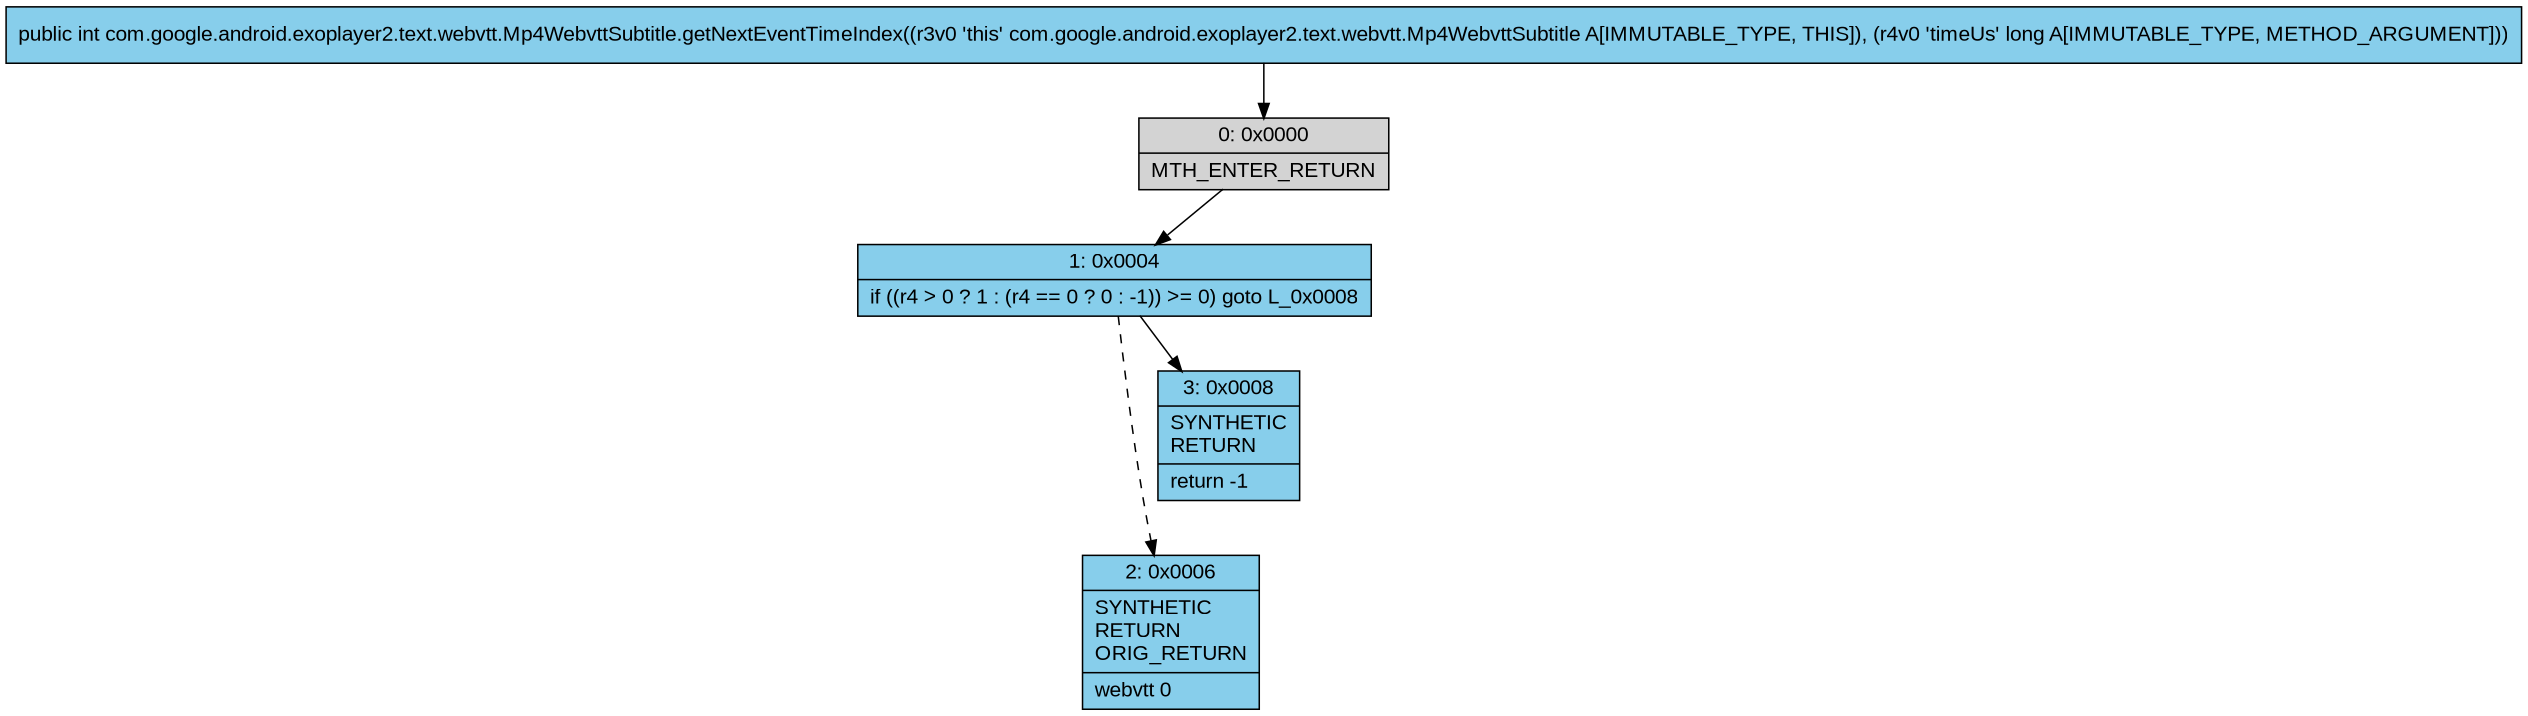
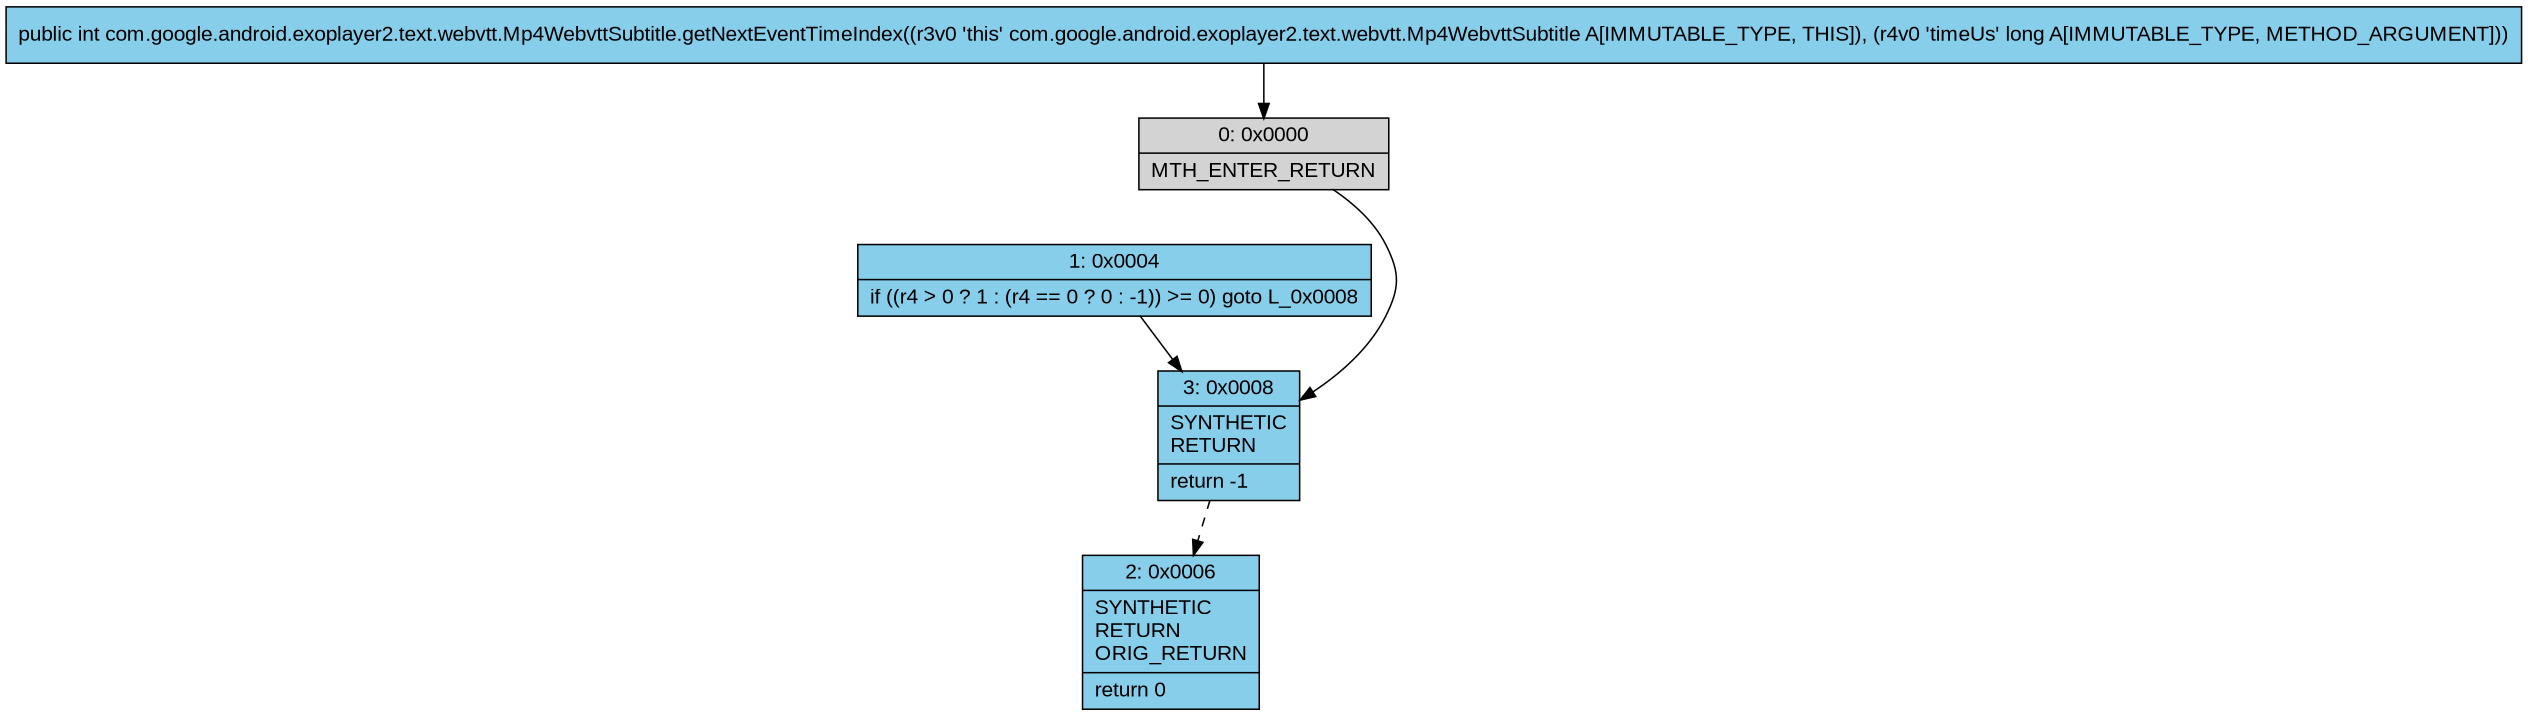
edge "0: 0x0000" -> "1: 0x0004": now "0: 0x0000" -> "3: 0x0008"
edge "1: 0x0004" -> "2: 0x0006": now "3: 0x0008" -> "2: 0x0006"
node "2: 0x0006": text "webvtt 0" -> "return 0"
